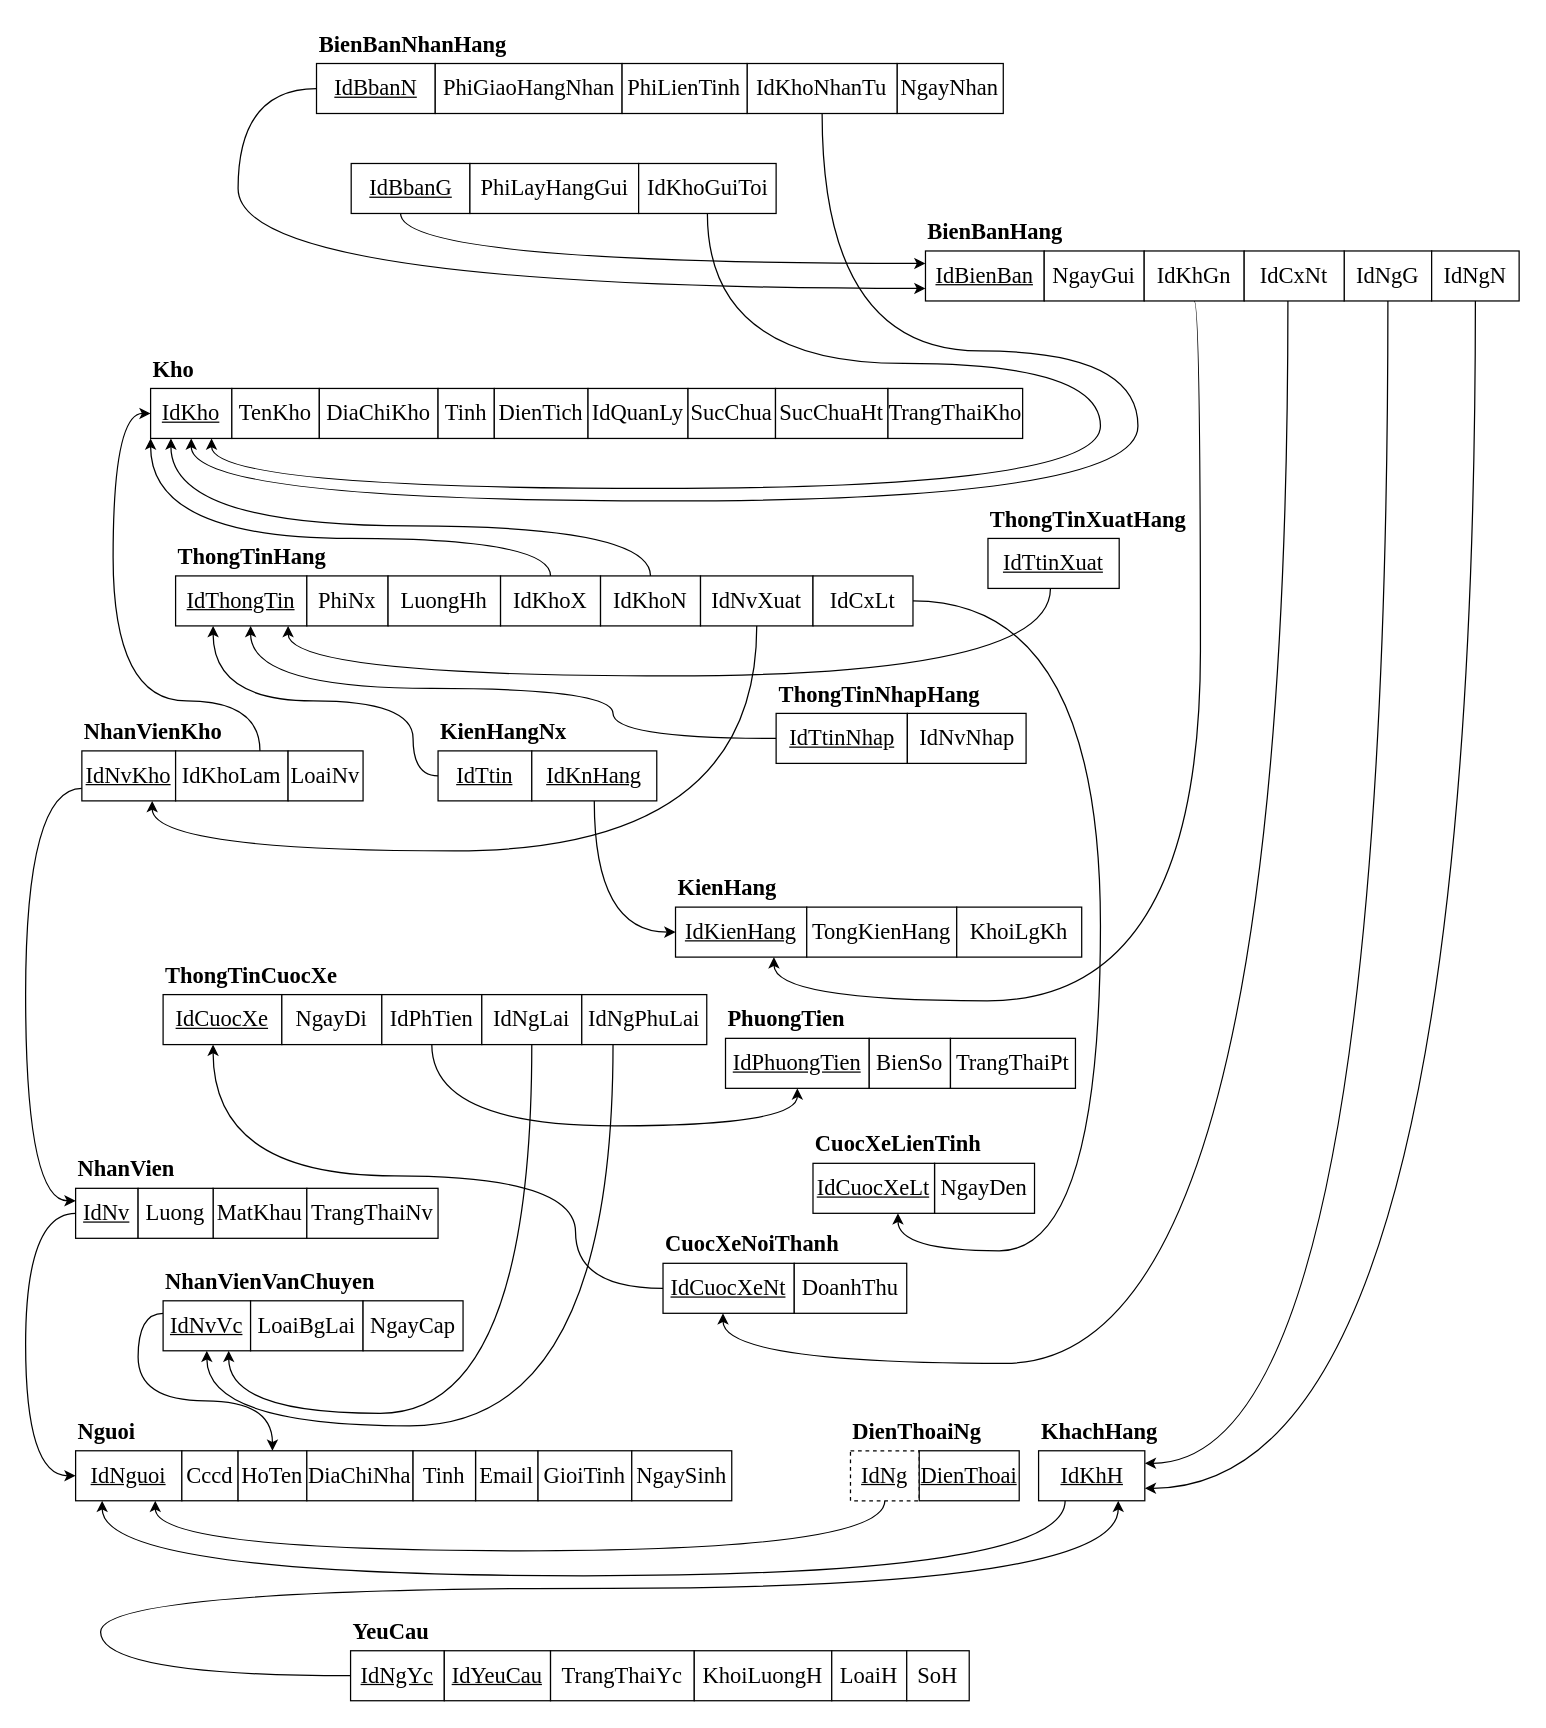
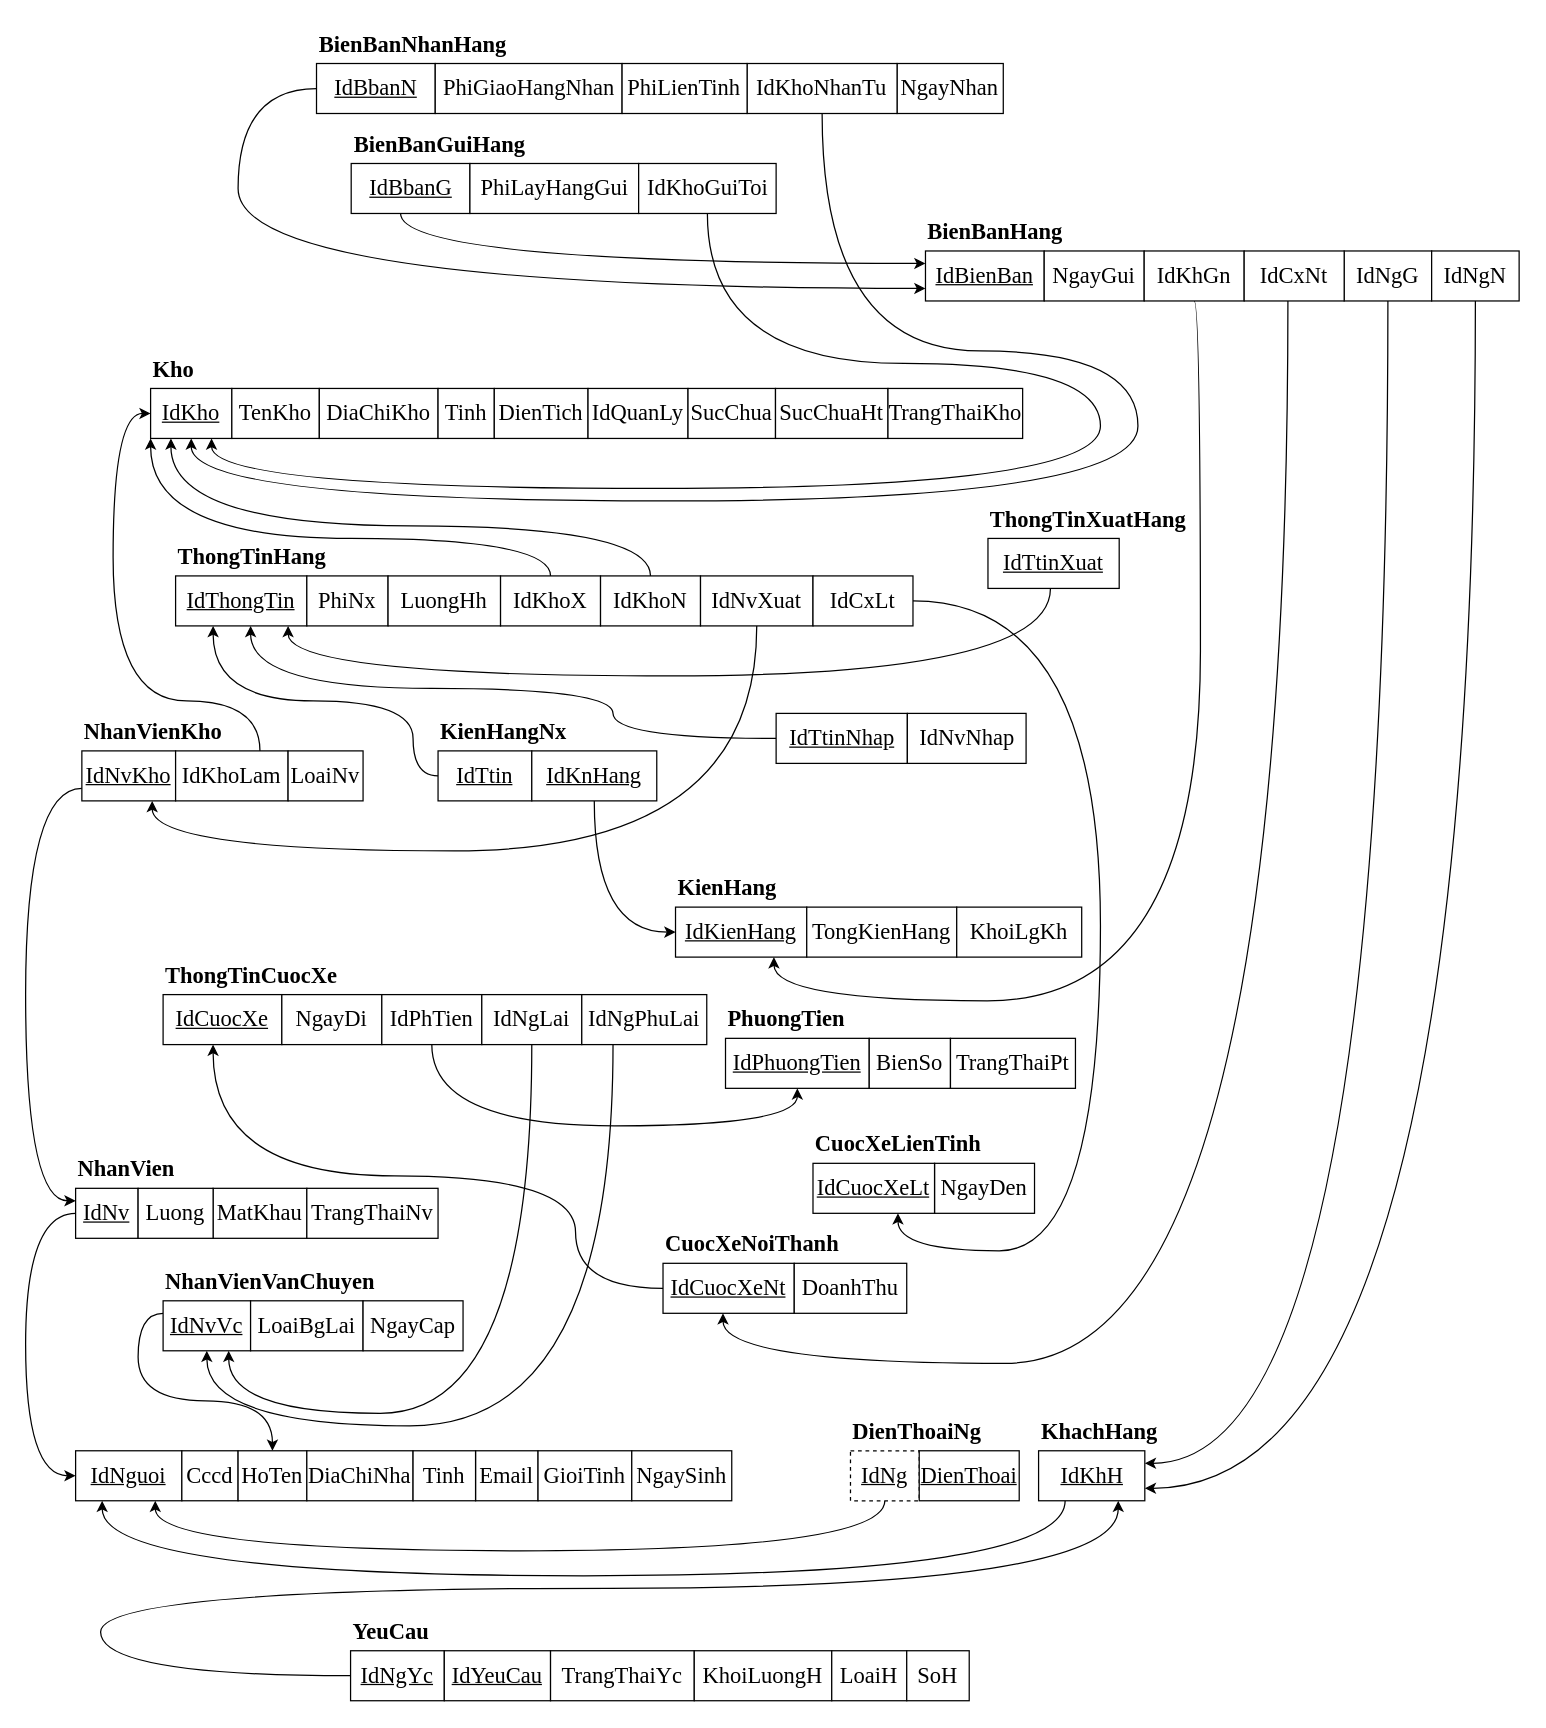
node "BienBanGuiHang": added
node "ThongTinNhapHang": removed
node "Nguoi": removed
